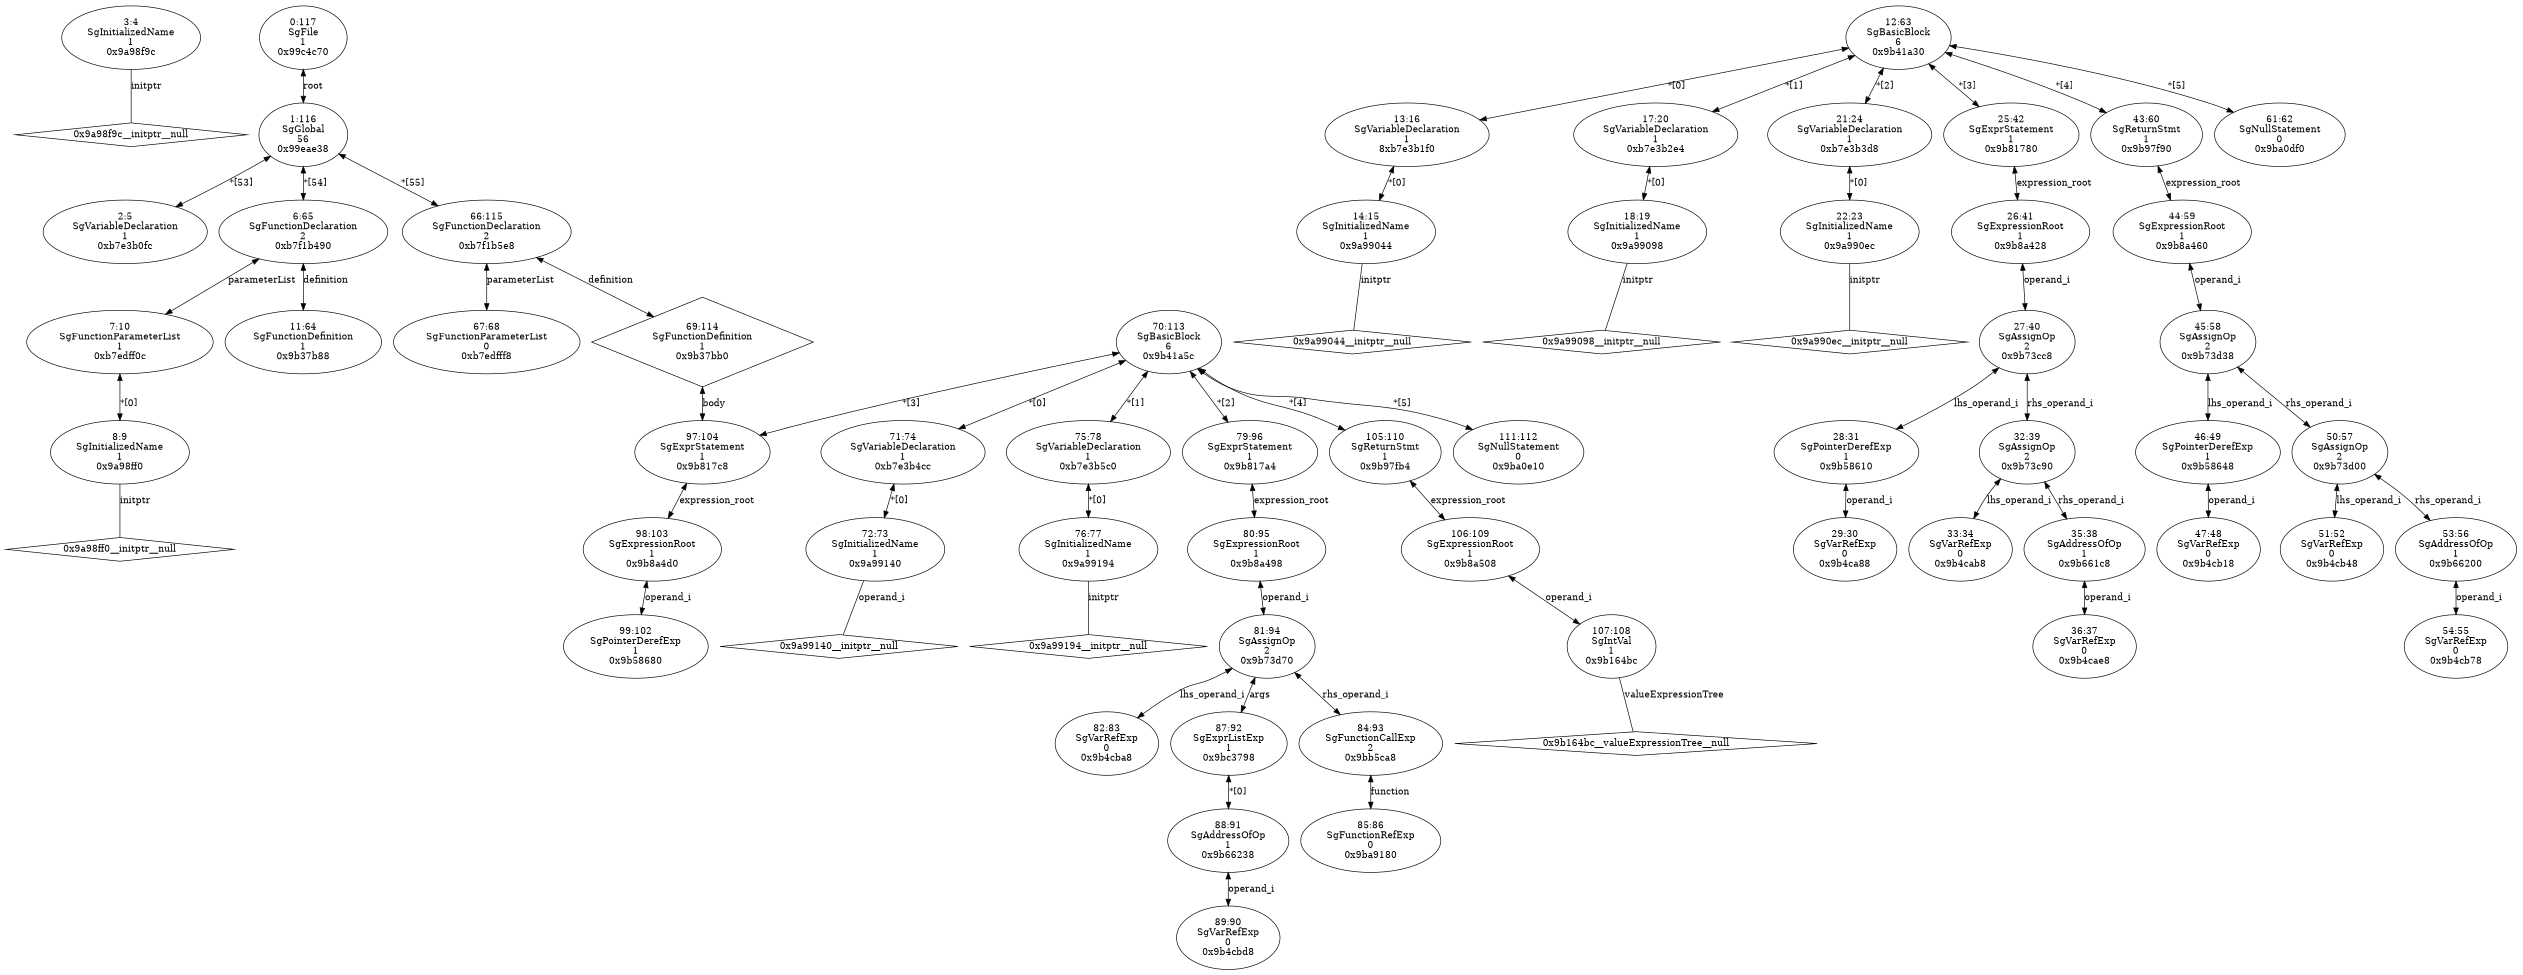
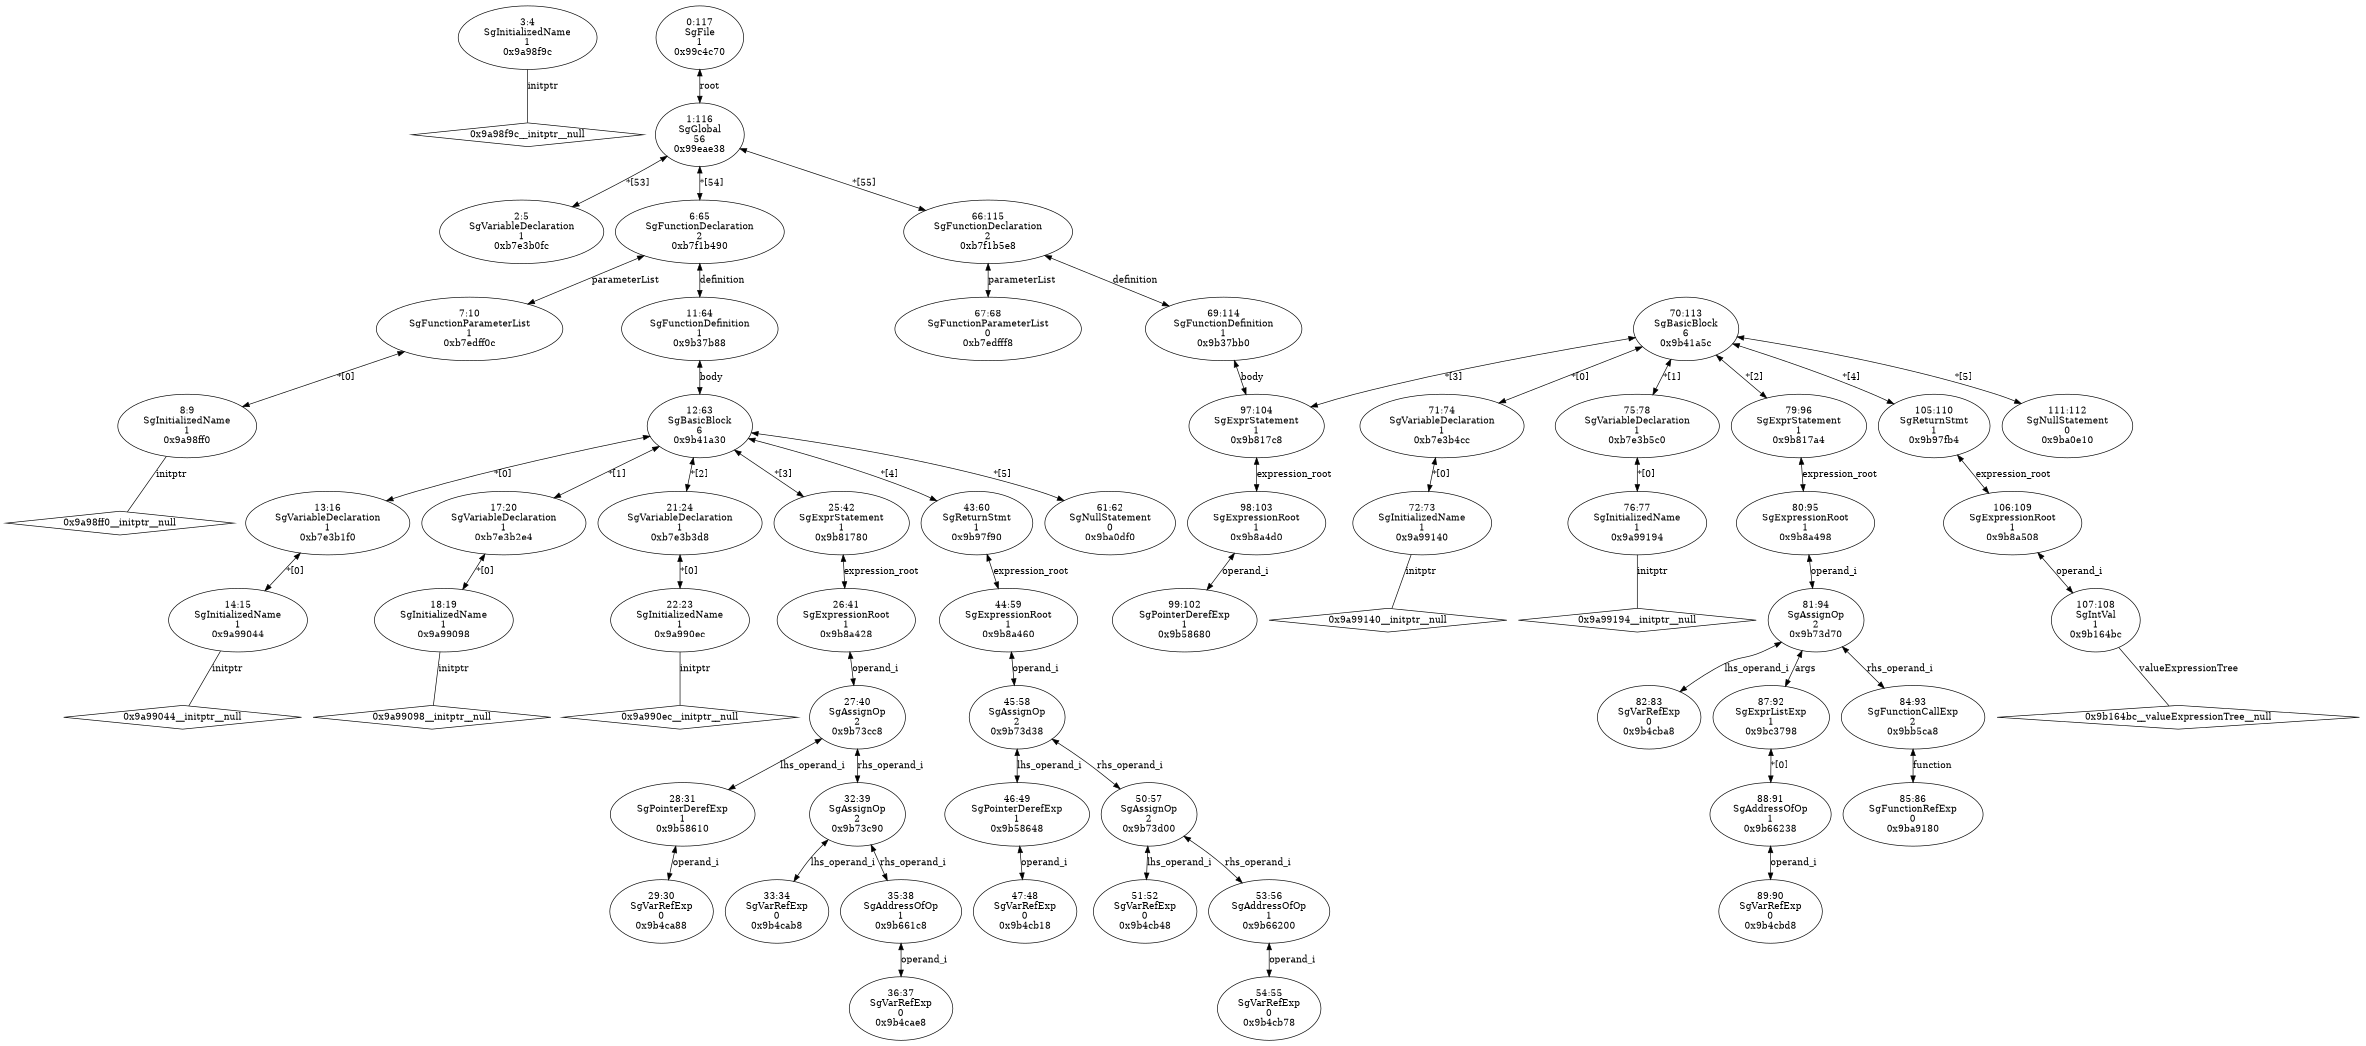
node "13:16 SgVariableDeclaration 1 8xb7e3b1f0": label "13:16 SgVariableDeclaration 1 8xb7e3b1f0" -> "13:16 SgVariableDeclaration 1 0xb7e3b1f0"
node "69:114 SgFunctionDefinition 1 0x9b37bb0": shape diamond -> ellipse
edge "11:64 SgFunctionDefinition 1 0x9b37b88" -- "12:63 SgBasicBlock 6 0x9b41a30": added, label "body"
edge "72:73 SgInitializedName 1 0x9a99140" -- "0x9a99140__initptr__null": label "operand_i" -> "initptr"
